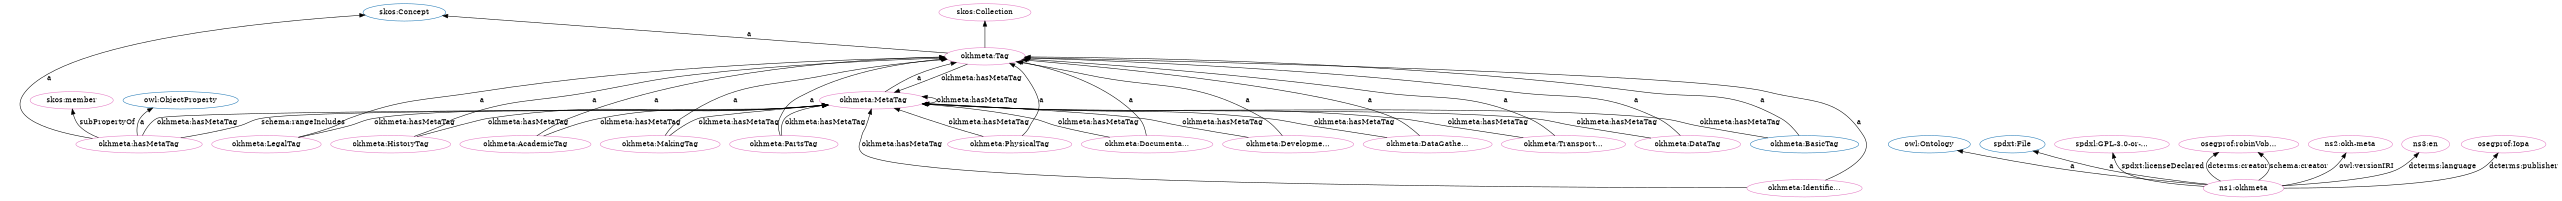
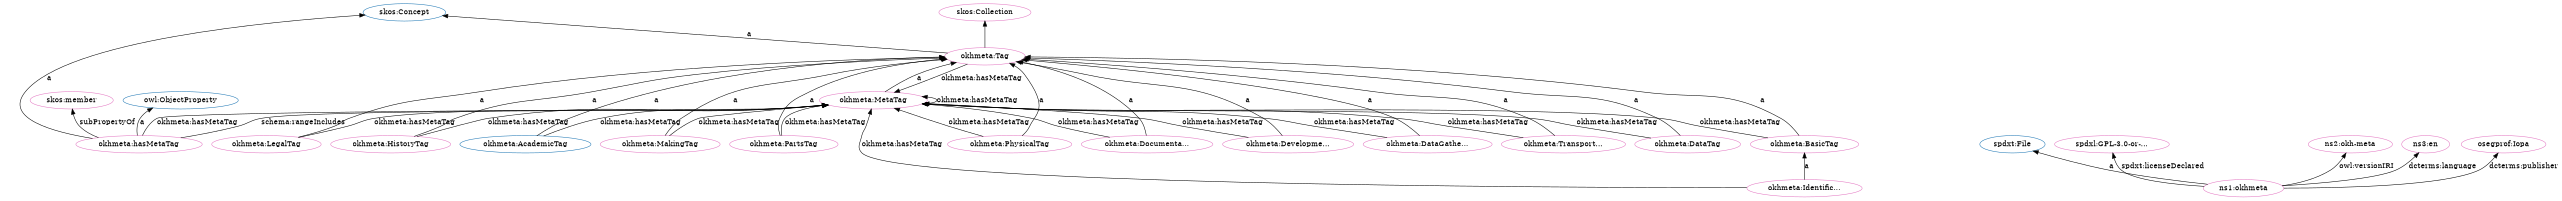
edge "okhmeta:Identific..." -> "okhmeta:Tag": now "okhmeta:Identific..." -> "okhmeta:BasicTag"
node "okhmeta:AcademicTag": color #e377c2 -> #1f77b4
node "okhmeta:BasicTag": color #1f77b4 -> #e377c2
node "owl:Ontology": removed
node "osegprof:robinVob...": removed
